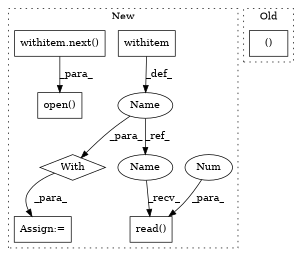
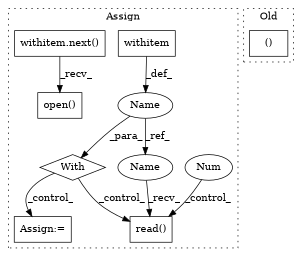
cluster "New": label "New" -> "Assign"
edge "withitem.next()" -> "open()": label "_para_" -> "_recv_"
edge "With" -> "Assign:=": label "_para_" -> "_control_"
edge "Num" -> "read()": label "_para_" -> "_control_"
edge "With" -> "read()": added, label "_control_"
